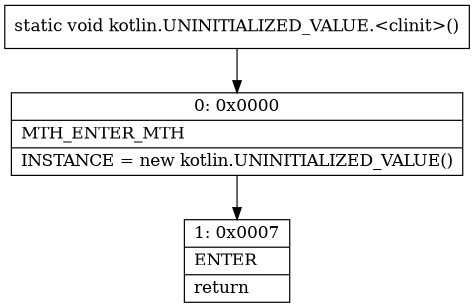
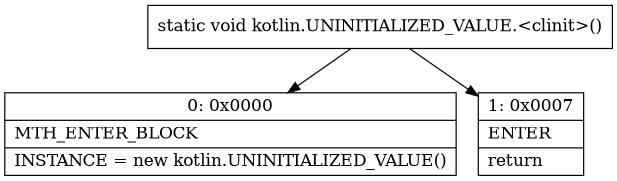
node "0: 0x0000": text "MTH_ENTER_MTH" -> "MTH_ENTER_BLOCK"
edge "0: 0x0000" -> "1: 0x0007": now "static void kotlin.UNINITIALIZED_VALUE.<clinit>()" -> "1: 0x0007"
